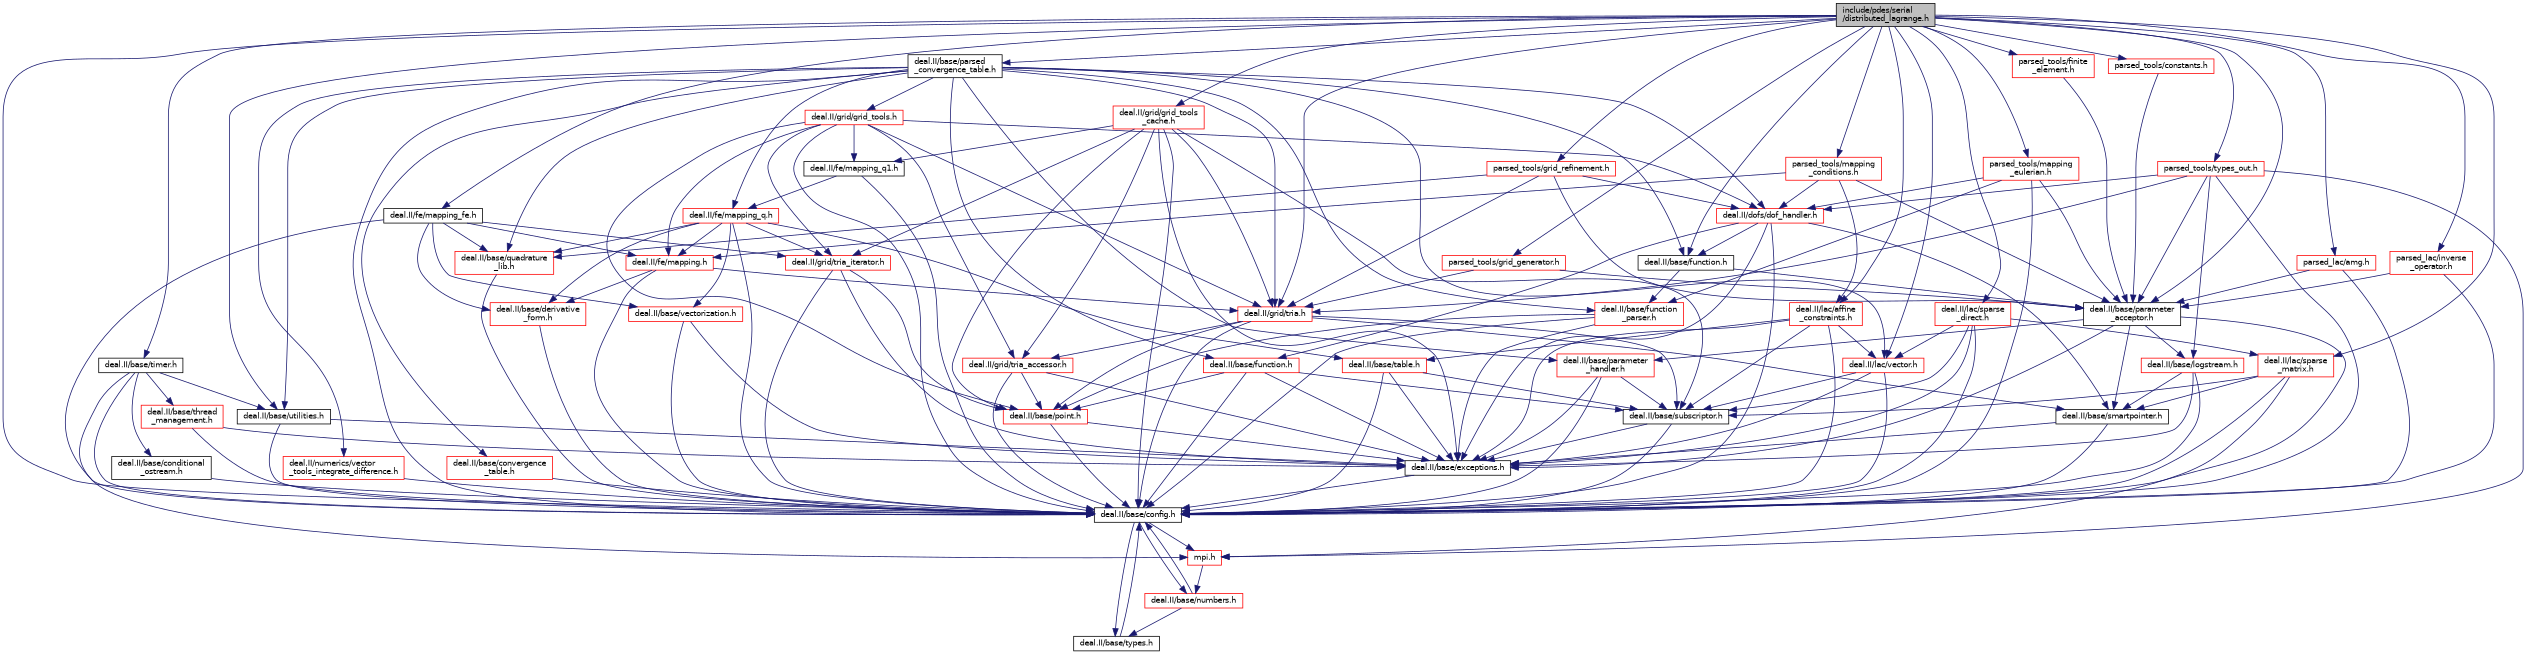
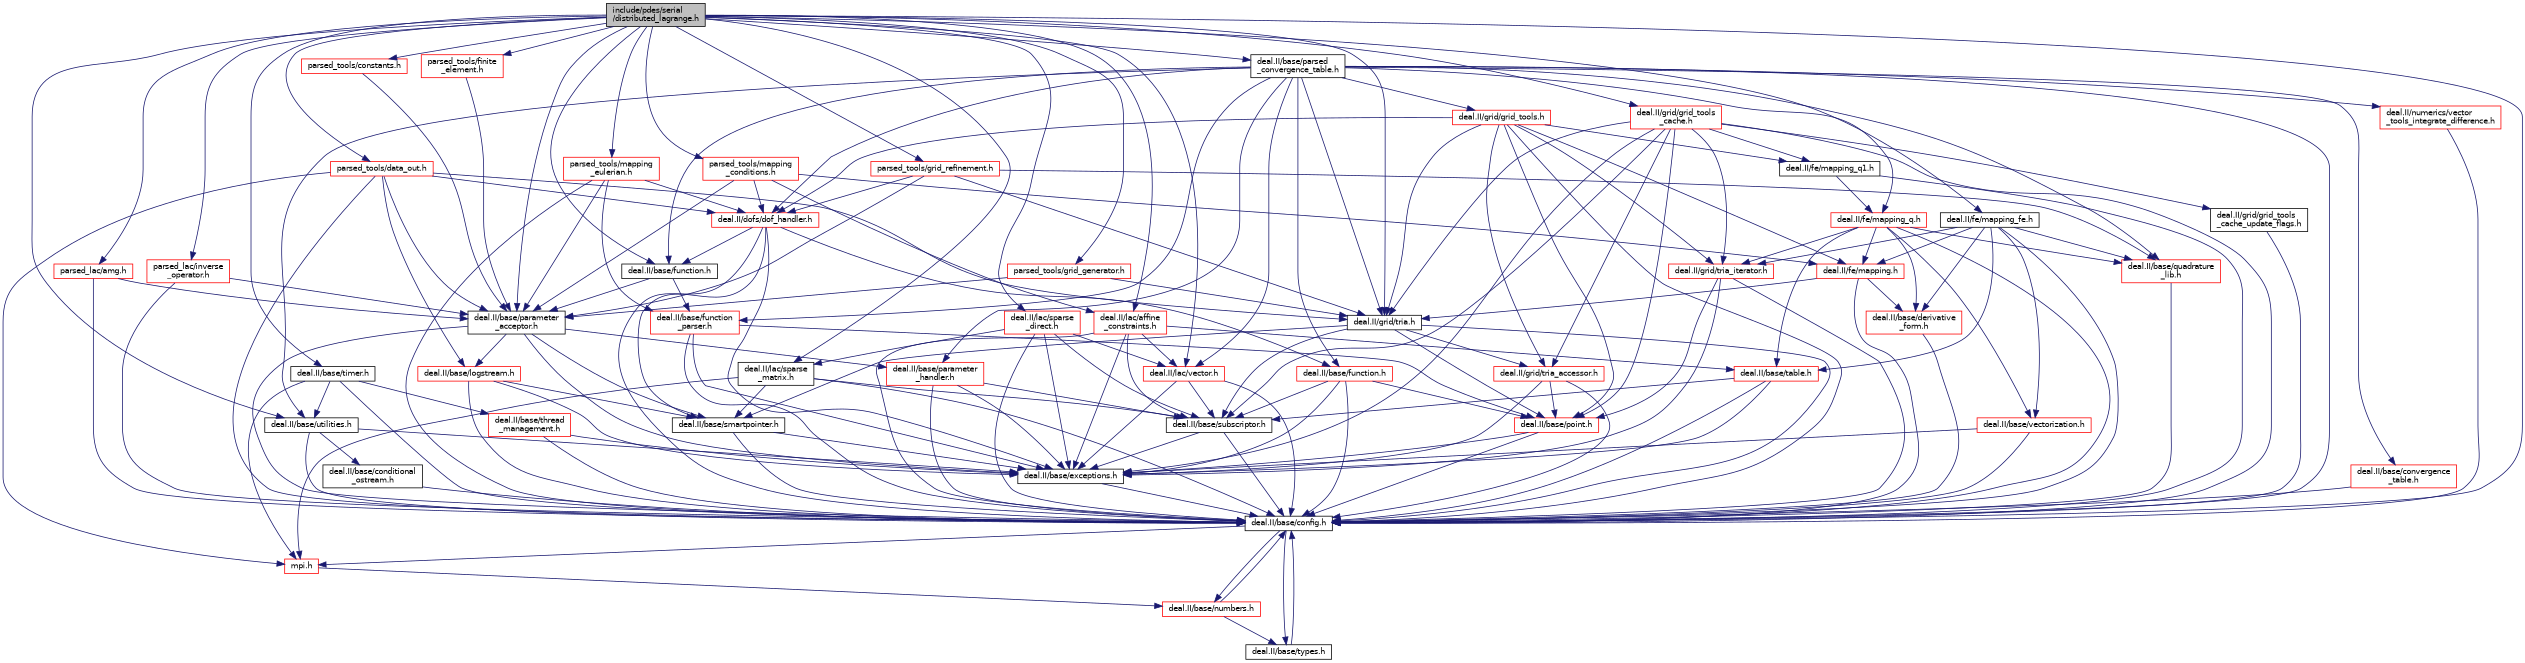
node "parsed_tools/types_out.h": label "parsed_tools/types_out.h" -> "parsed_tools/data_out.h"
node "deal.II/grid/grid_tools _cache_update_flags.h": added
node "deal.II/grid/tria.h": color red -> black
edge "deal.II/fe/mapping_fe.h" -> "deal.II/base/table.h": added
node "deal.II/lac/sparse _matrix.h": color red -> black
edge "deal.II/base/timer.h" -> "deal.II/base/conditional _ostream.h": now "deal.II/base/utilities.h" -> "deal.II/base/conditional _ostream.h"
